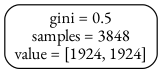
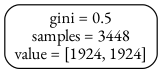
node "gini = 0.5": text "samples = 3848" -> "samples = 3448"
